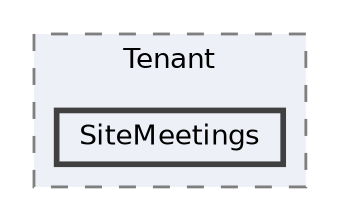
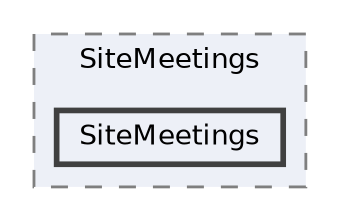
cluster "Tenant": label "Tenant" -> "SiteMeetings"
